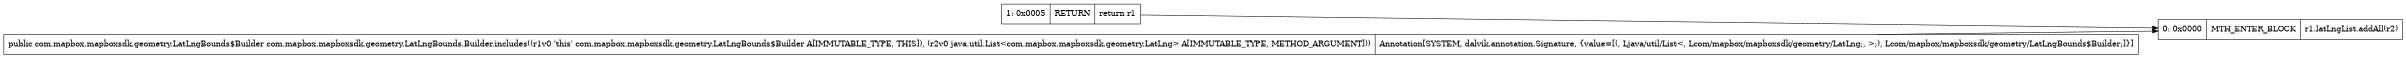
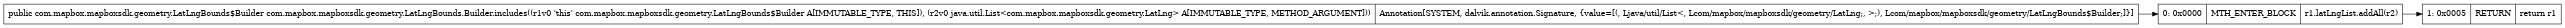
edge "1: 0x0005" -> "0: 0x0000": reversed
